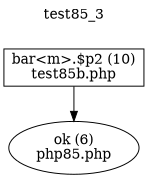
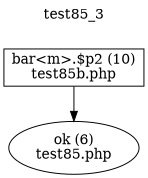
node "ok (6) php85.php": label "ok (6) php85.php" -> "ok (6) test85.php"
